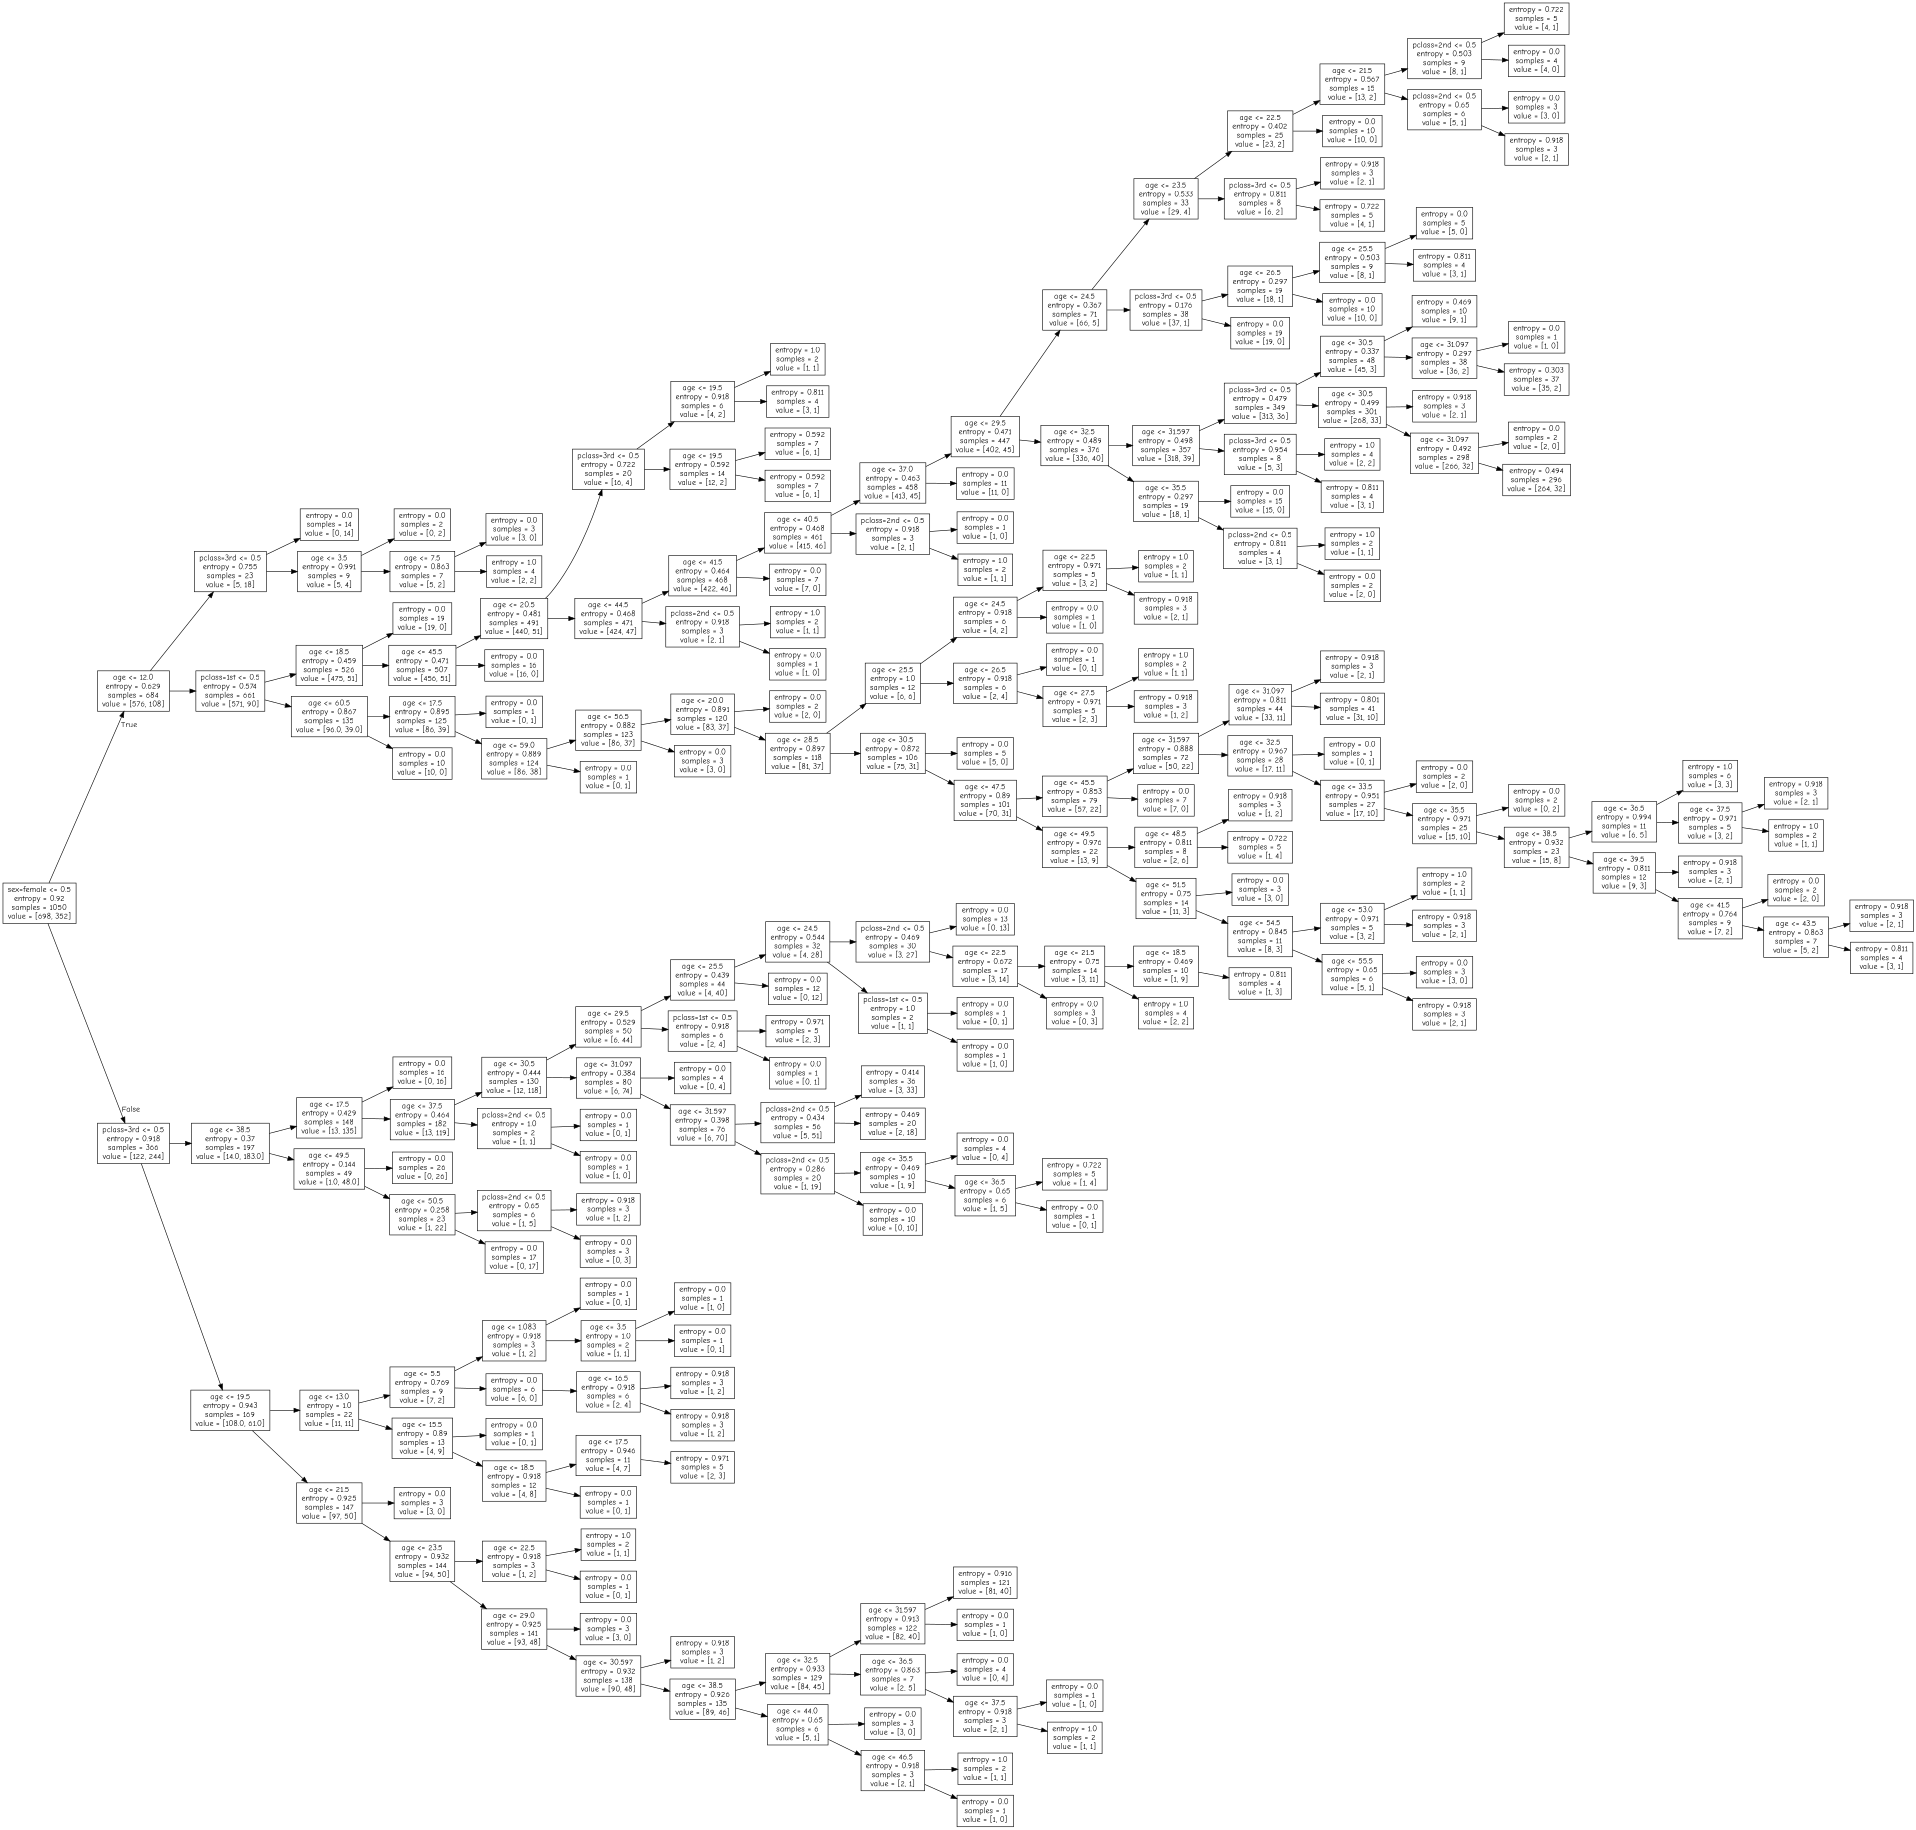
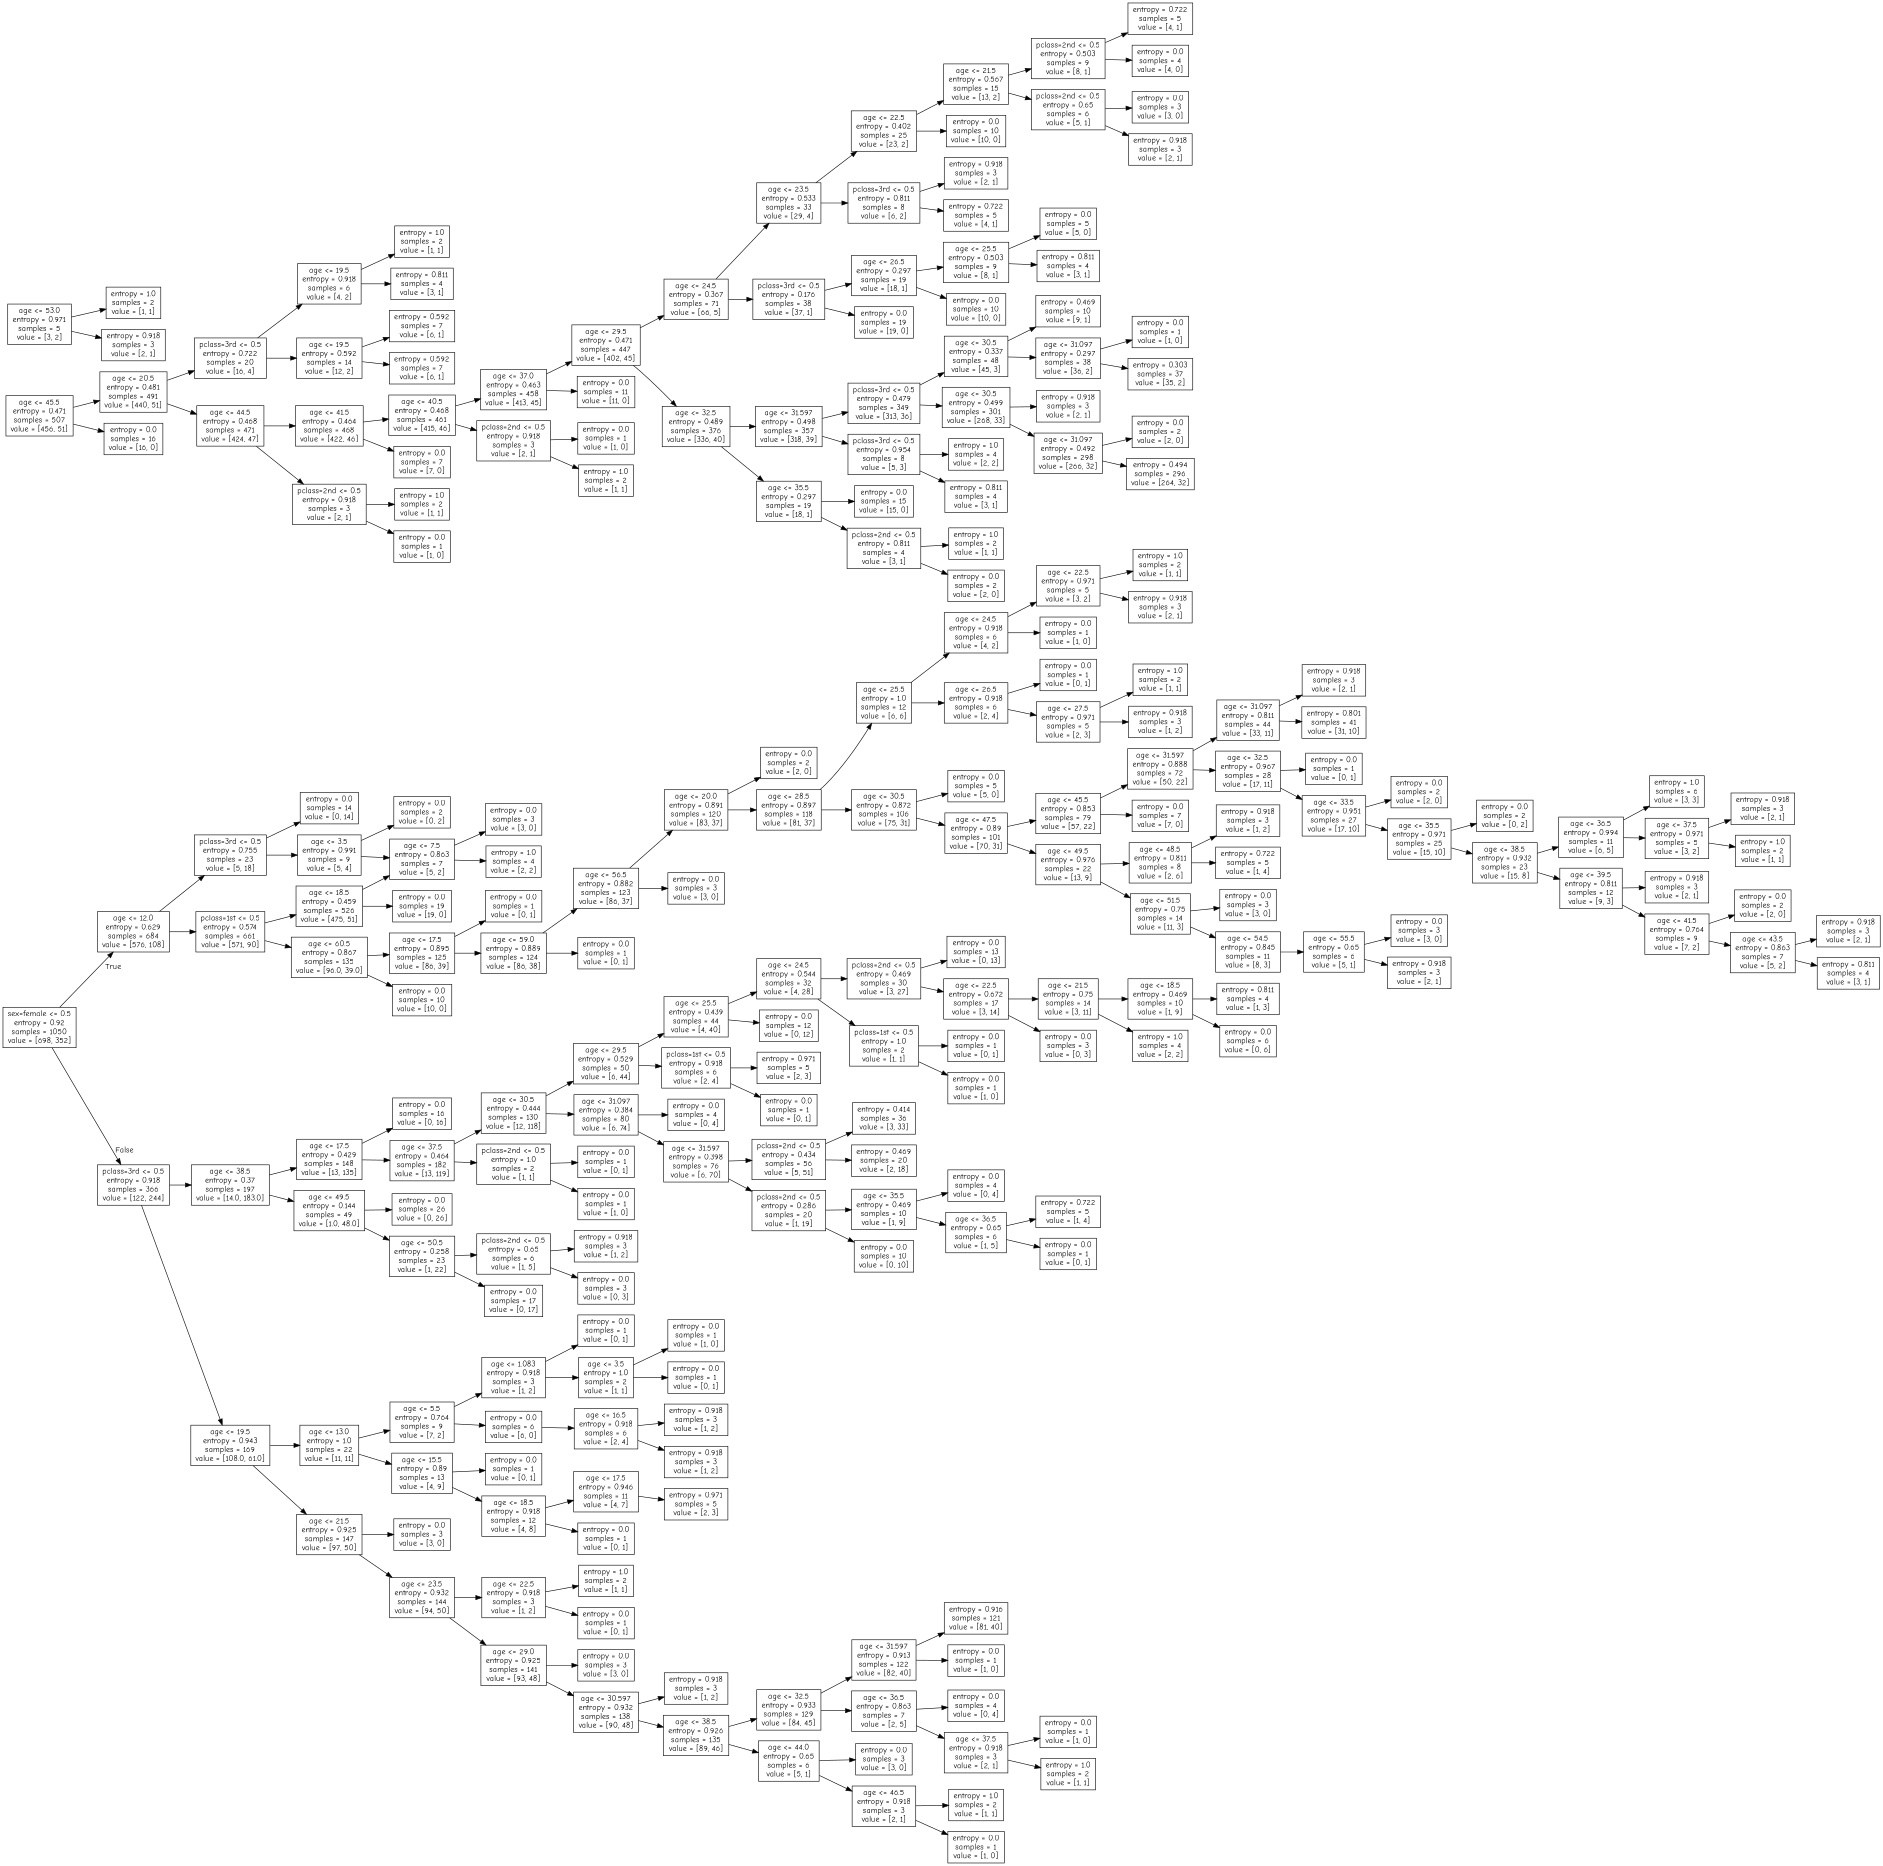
edge "age <= 18.5 entropy = 0.459 samples = 526 value = [475, 51]" -> "age <= 45.5 entropy = 0.471 samples = 507 value = [456, 51]": now "age <= 18.5 entropy = 0.459 samples = 526 value = [475, 51]" -> "age <= 7.5 entropy = 0.863 samples = 7 value = [5, 2]"
edge "age <= 54.5 entropy = 0.845 samples = 11 value = [8, 3]" -> "age <= 53.0 entropy = 0.971 samples = 5 value = [3, 2]": removed
node "entropy = 0.0 samples = 6 value = [0, 6]": added
node "age <= 5.5 entropy = 0.769 samples = 9 value = [7, 2]": label "age <= 5.5 entropy = 0.769 samples = 9 value = [7, 2]" -> "age <= 5.5 entropy = 0.764 samples = 9 value = [7, 2]"
